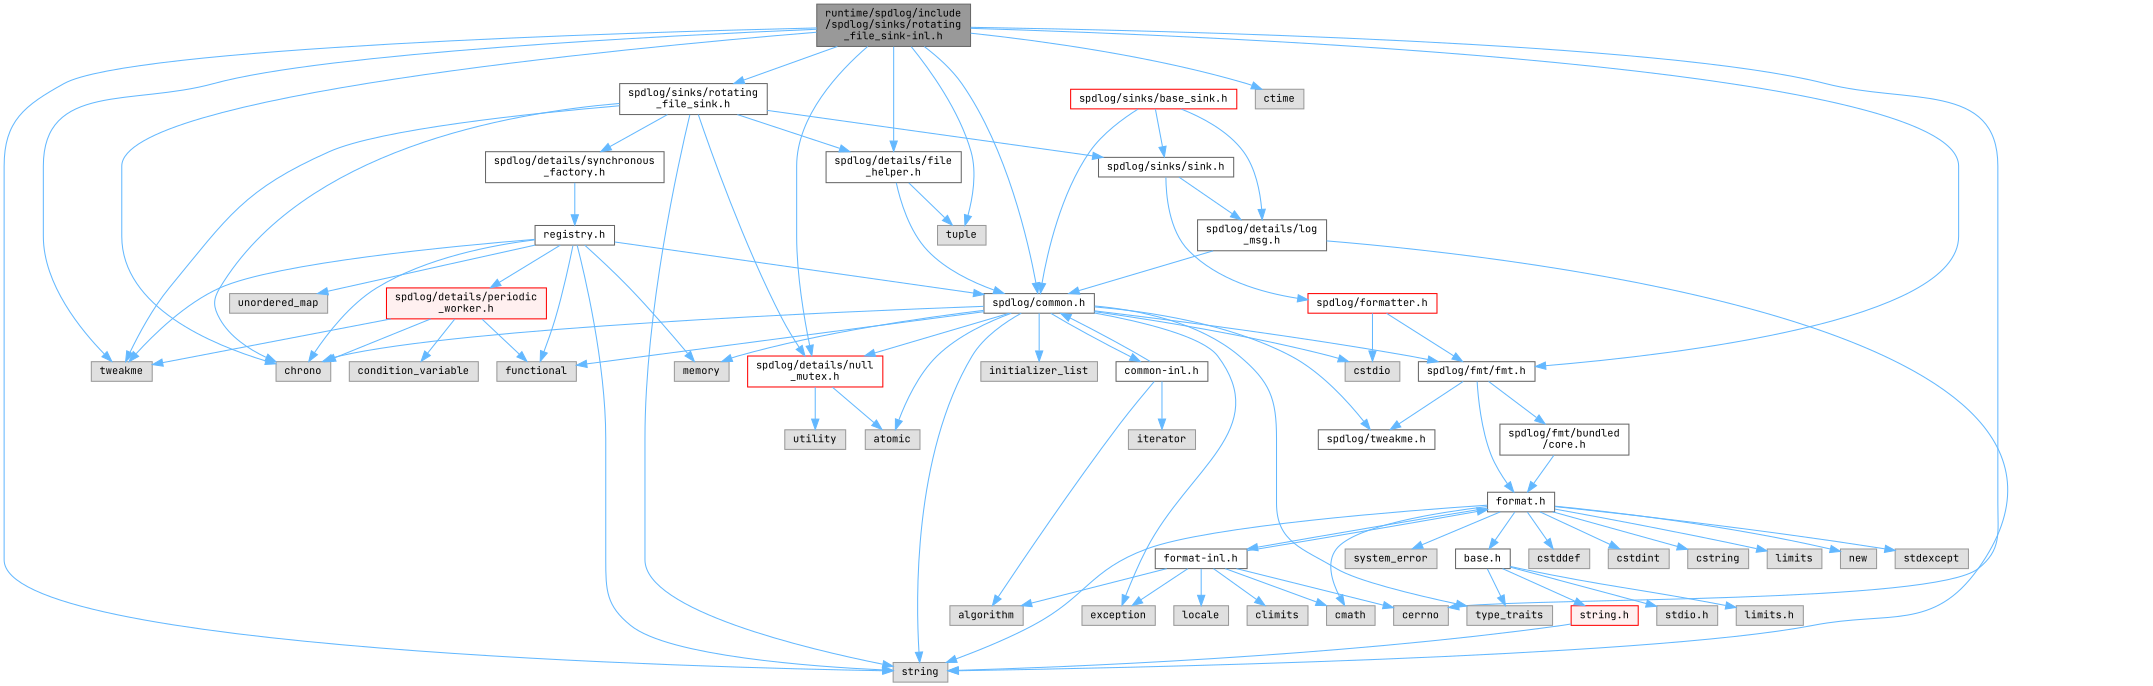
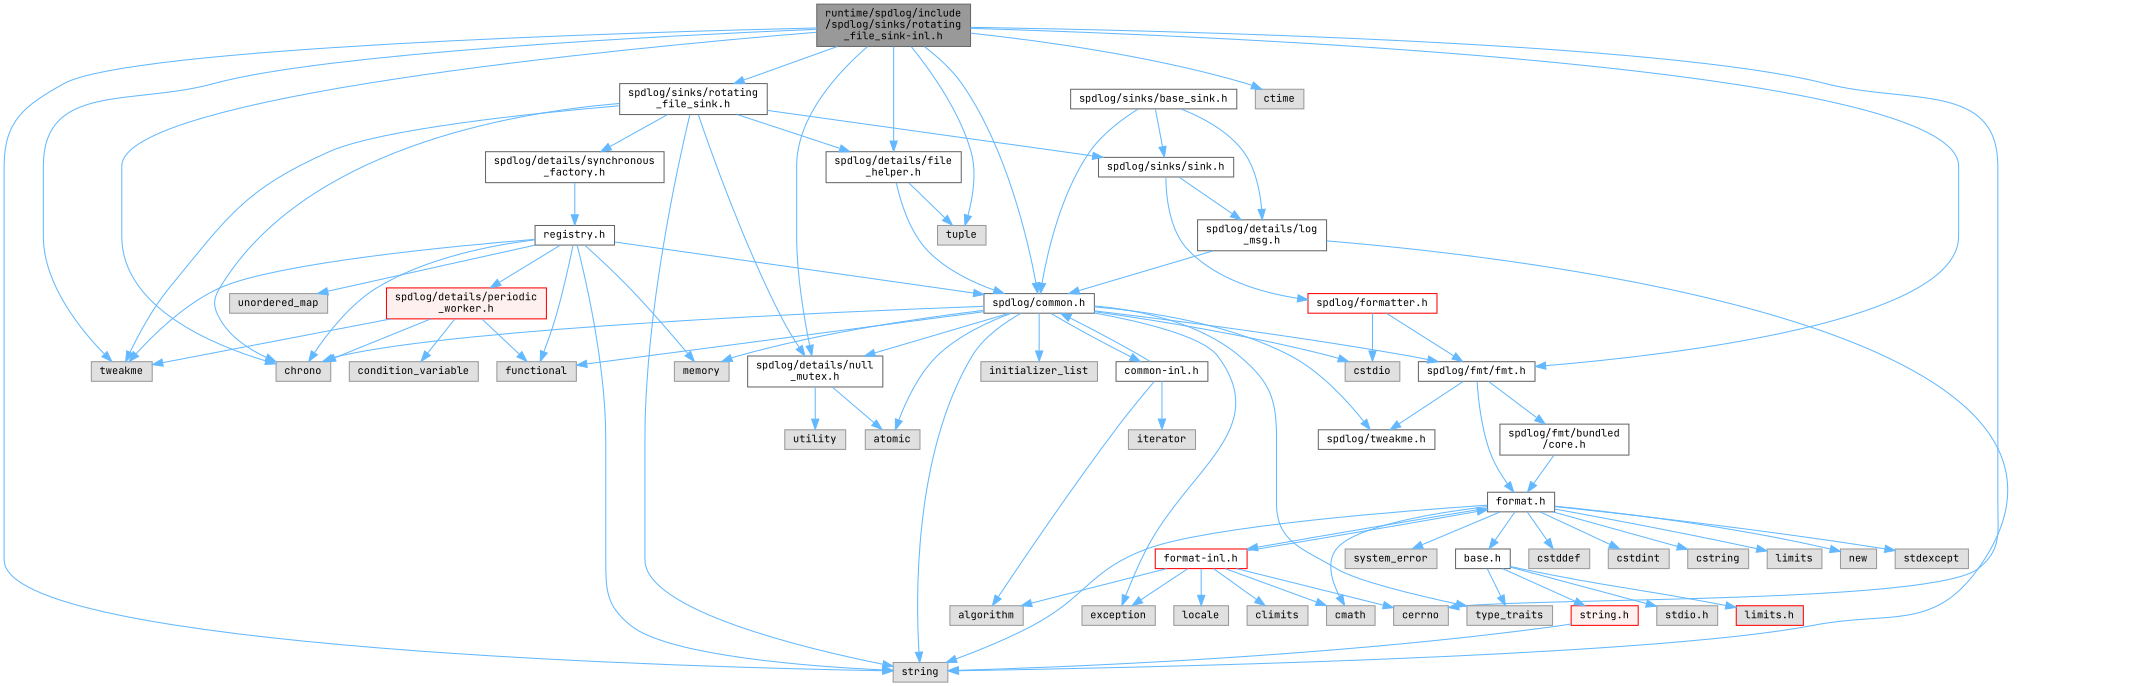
node "spdlog/sinks/base_sink.h": color red -> grey40
node "spdlog/details/null _mutex.h": color red -> grey40
node "format-inl.h": color grey40 -> red
node "limits.h": color grey60 -> red
